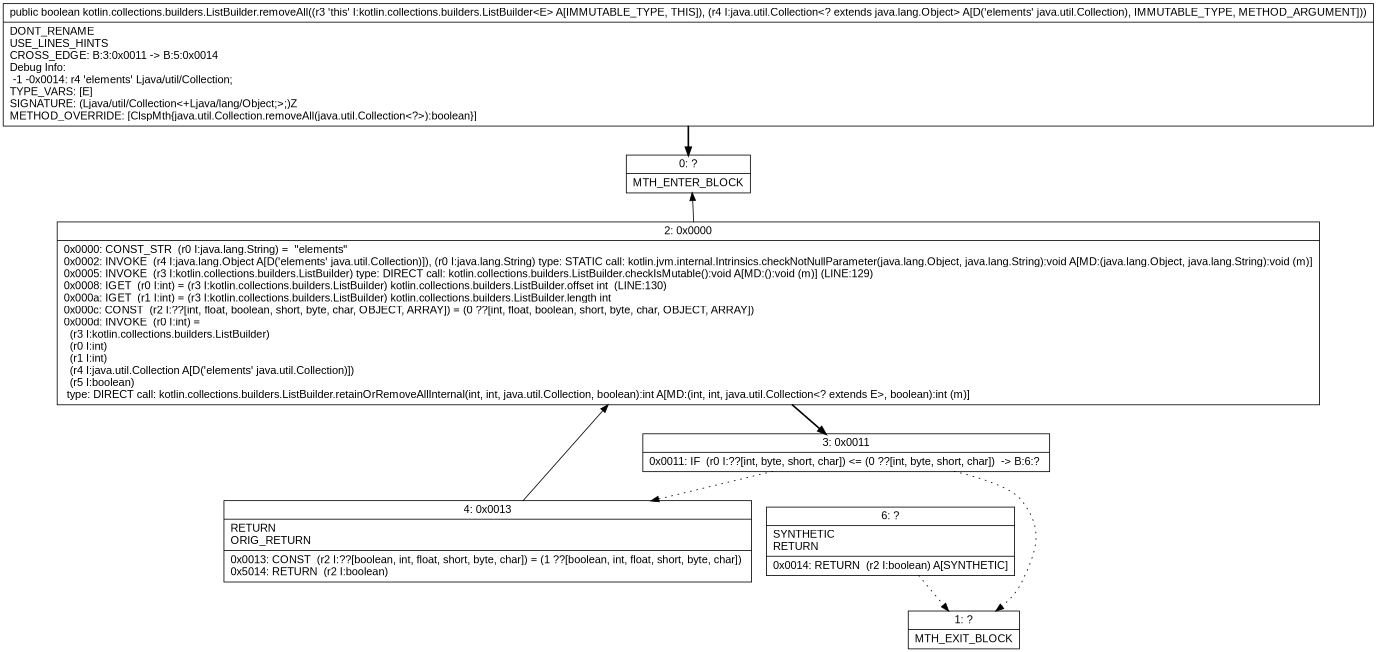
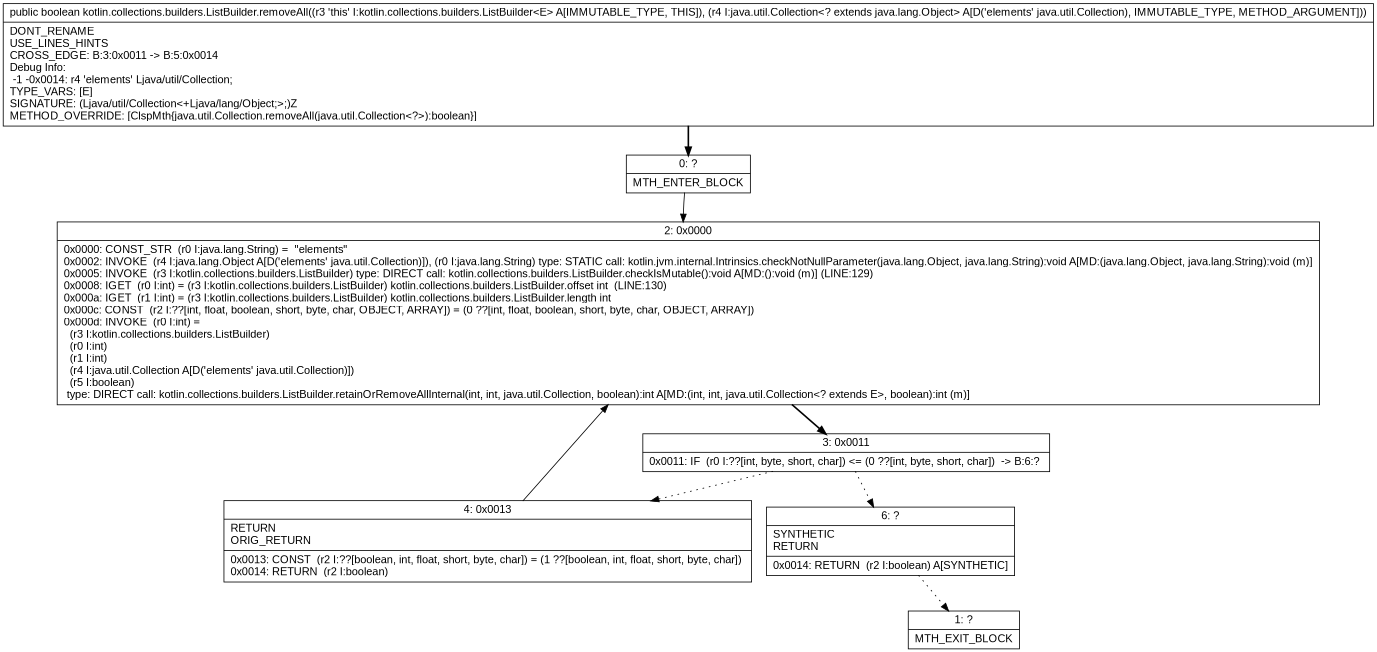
edge "2: 0x0000" -> "0: ?": reversed
edge "3: 0x0011" -> "1: ?": now "3: 0x0011" -> "6: ?"
node "4: 0x0013": text "0x5014: RETURN  (r2 I:boolean)" -> "0x0014: RETURN  (r2 I:boolean)"
